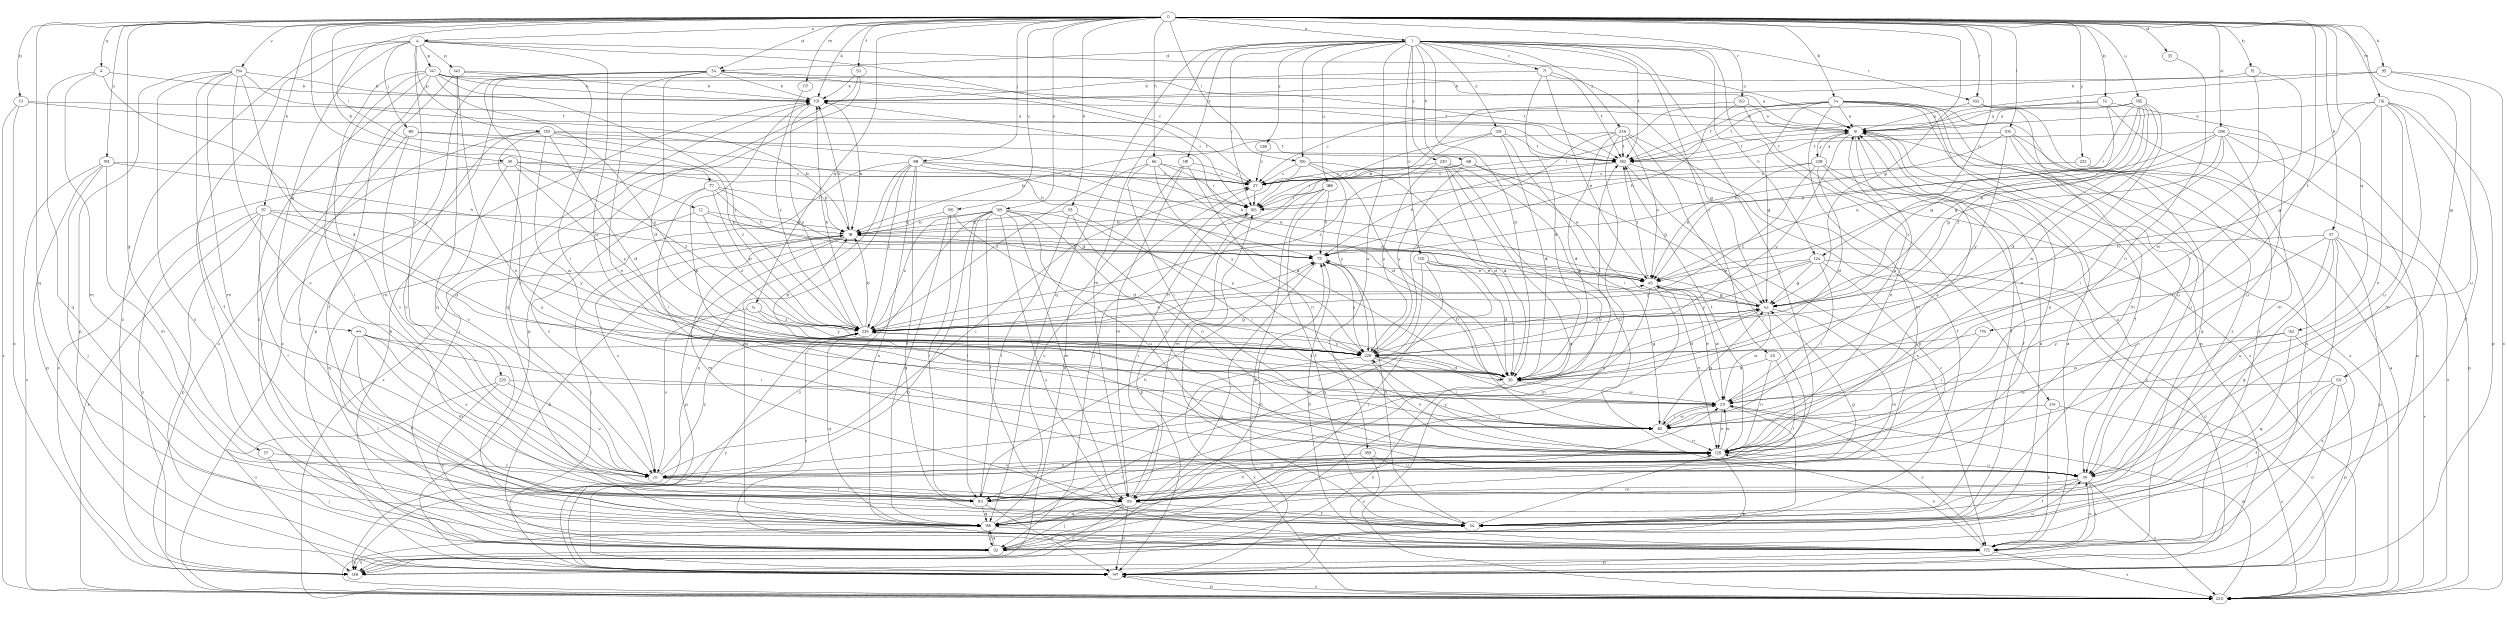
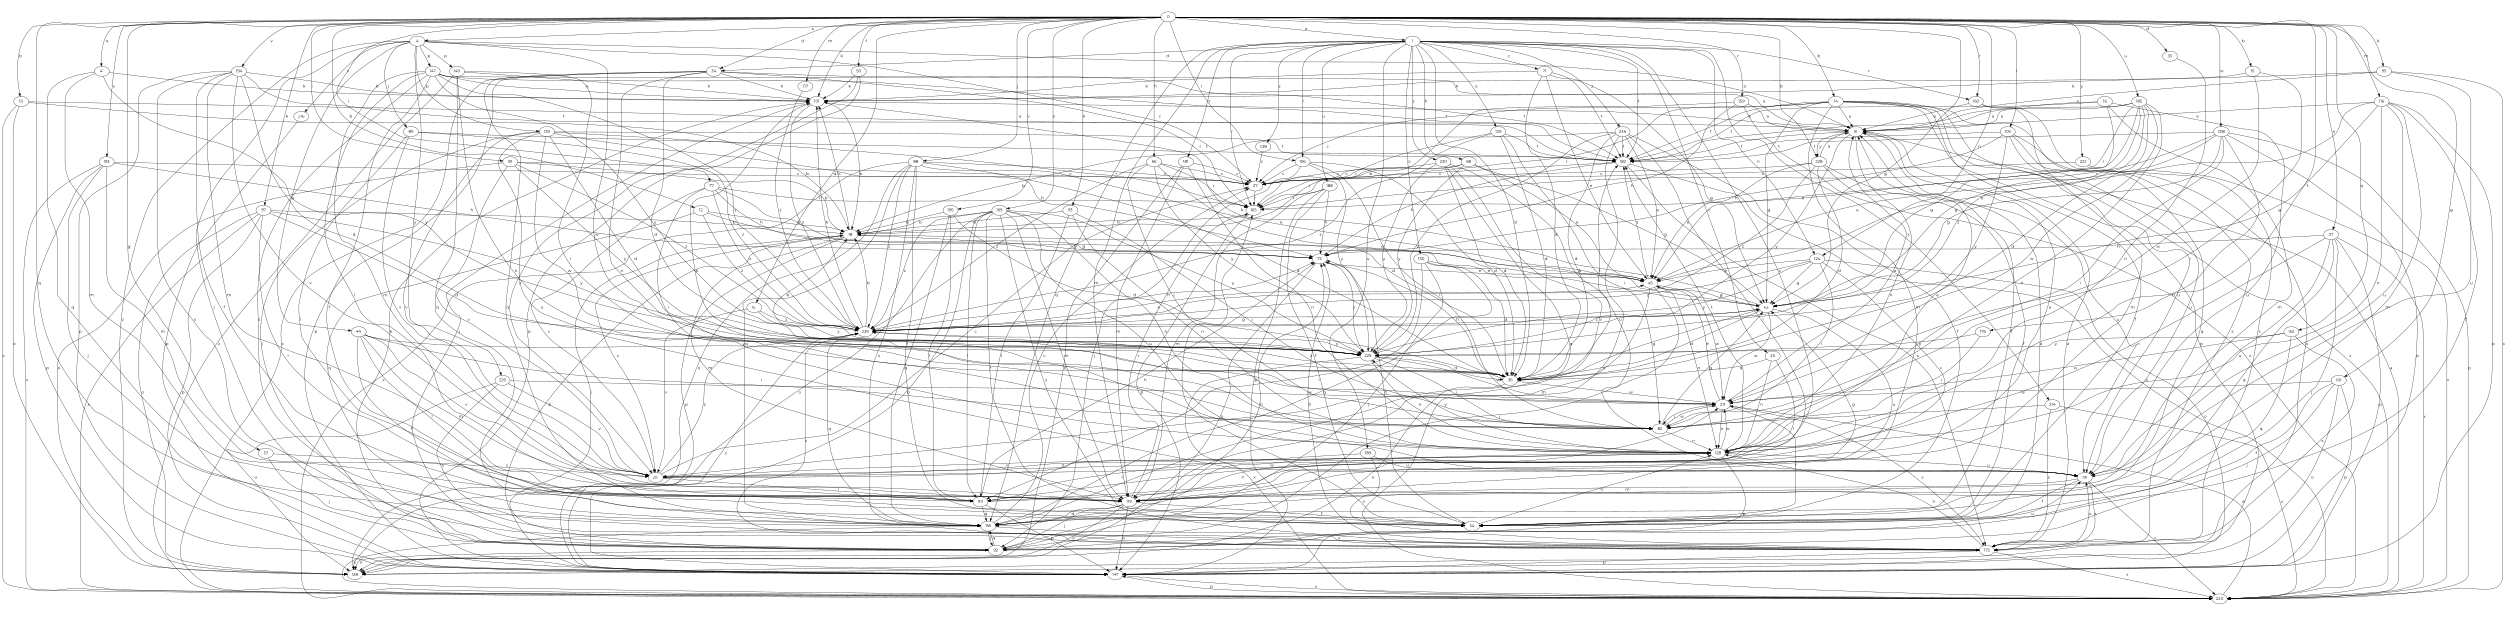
edge "0" -> "16": now "0" -> "228"
node "216": added
edge "77" -> "239": label "p" -> "z"
edge "63" -> "119": label "m" -> "u"
edge "44" -> "155": now "44" -> "110"
edge "110" -> "147": label "v" -> "p"
